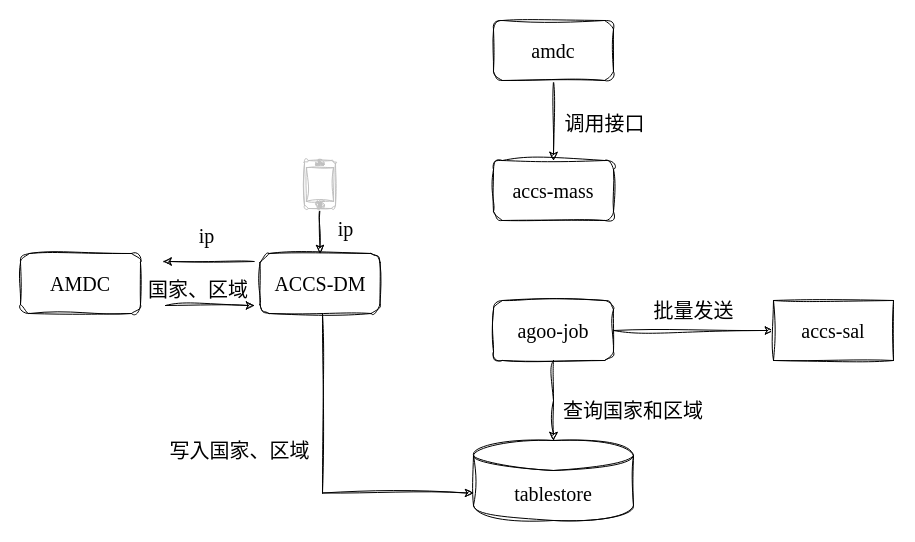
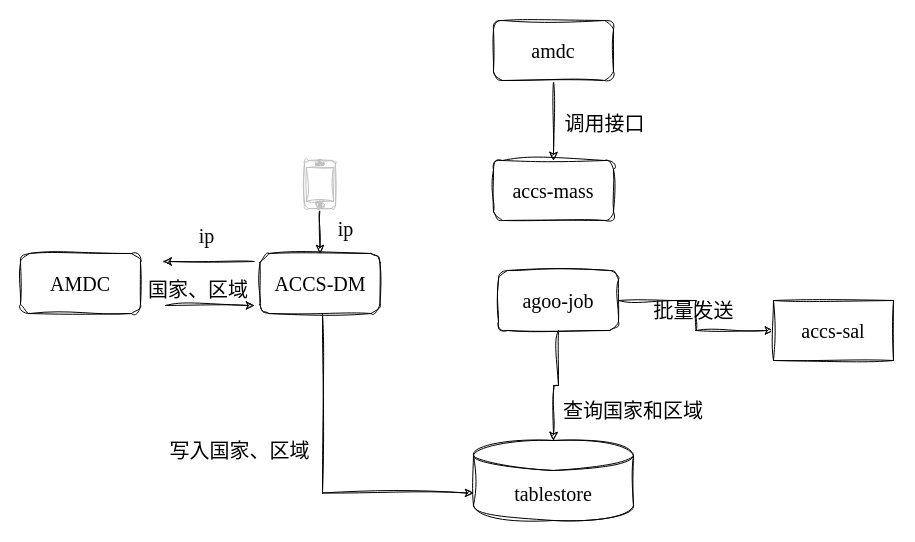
node "agoo-job": moved (554, 331) -> (559, 301)
